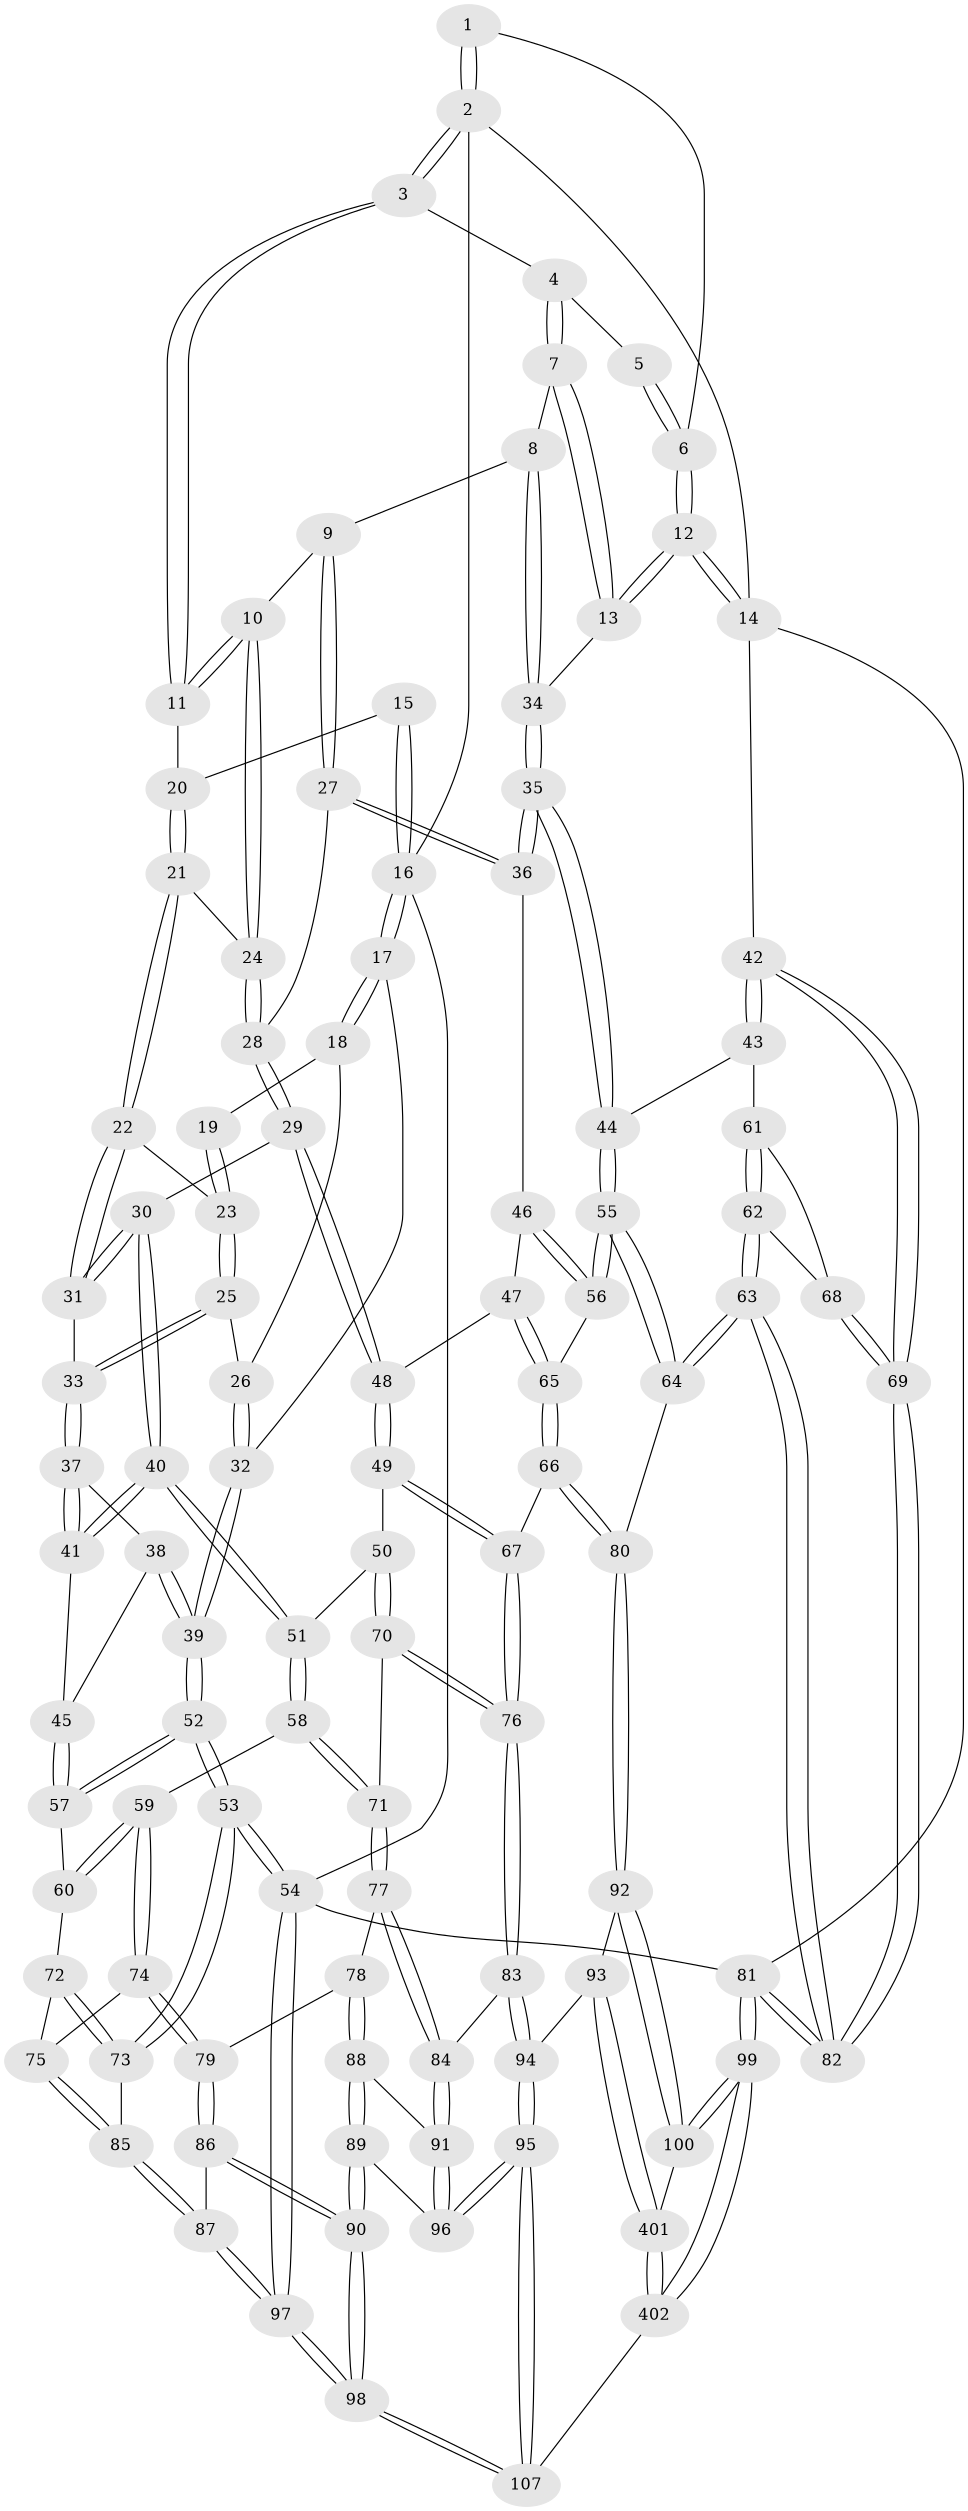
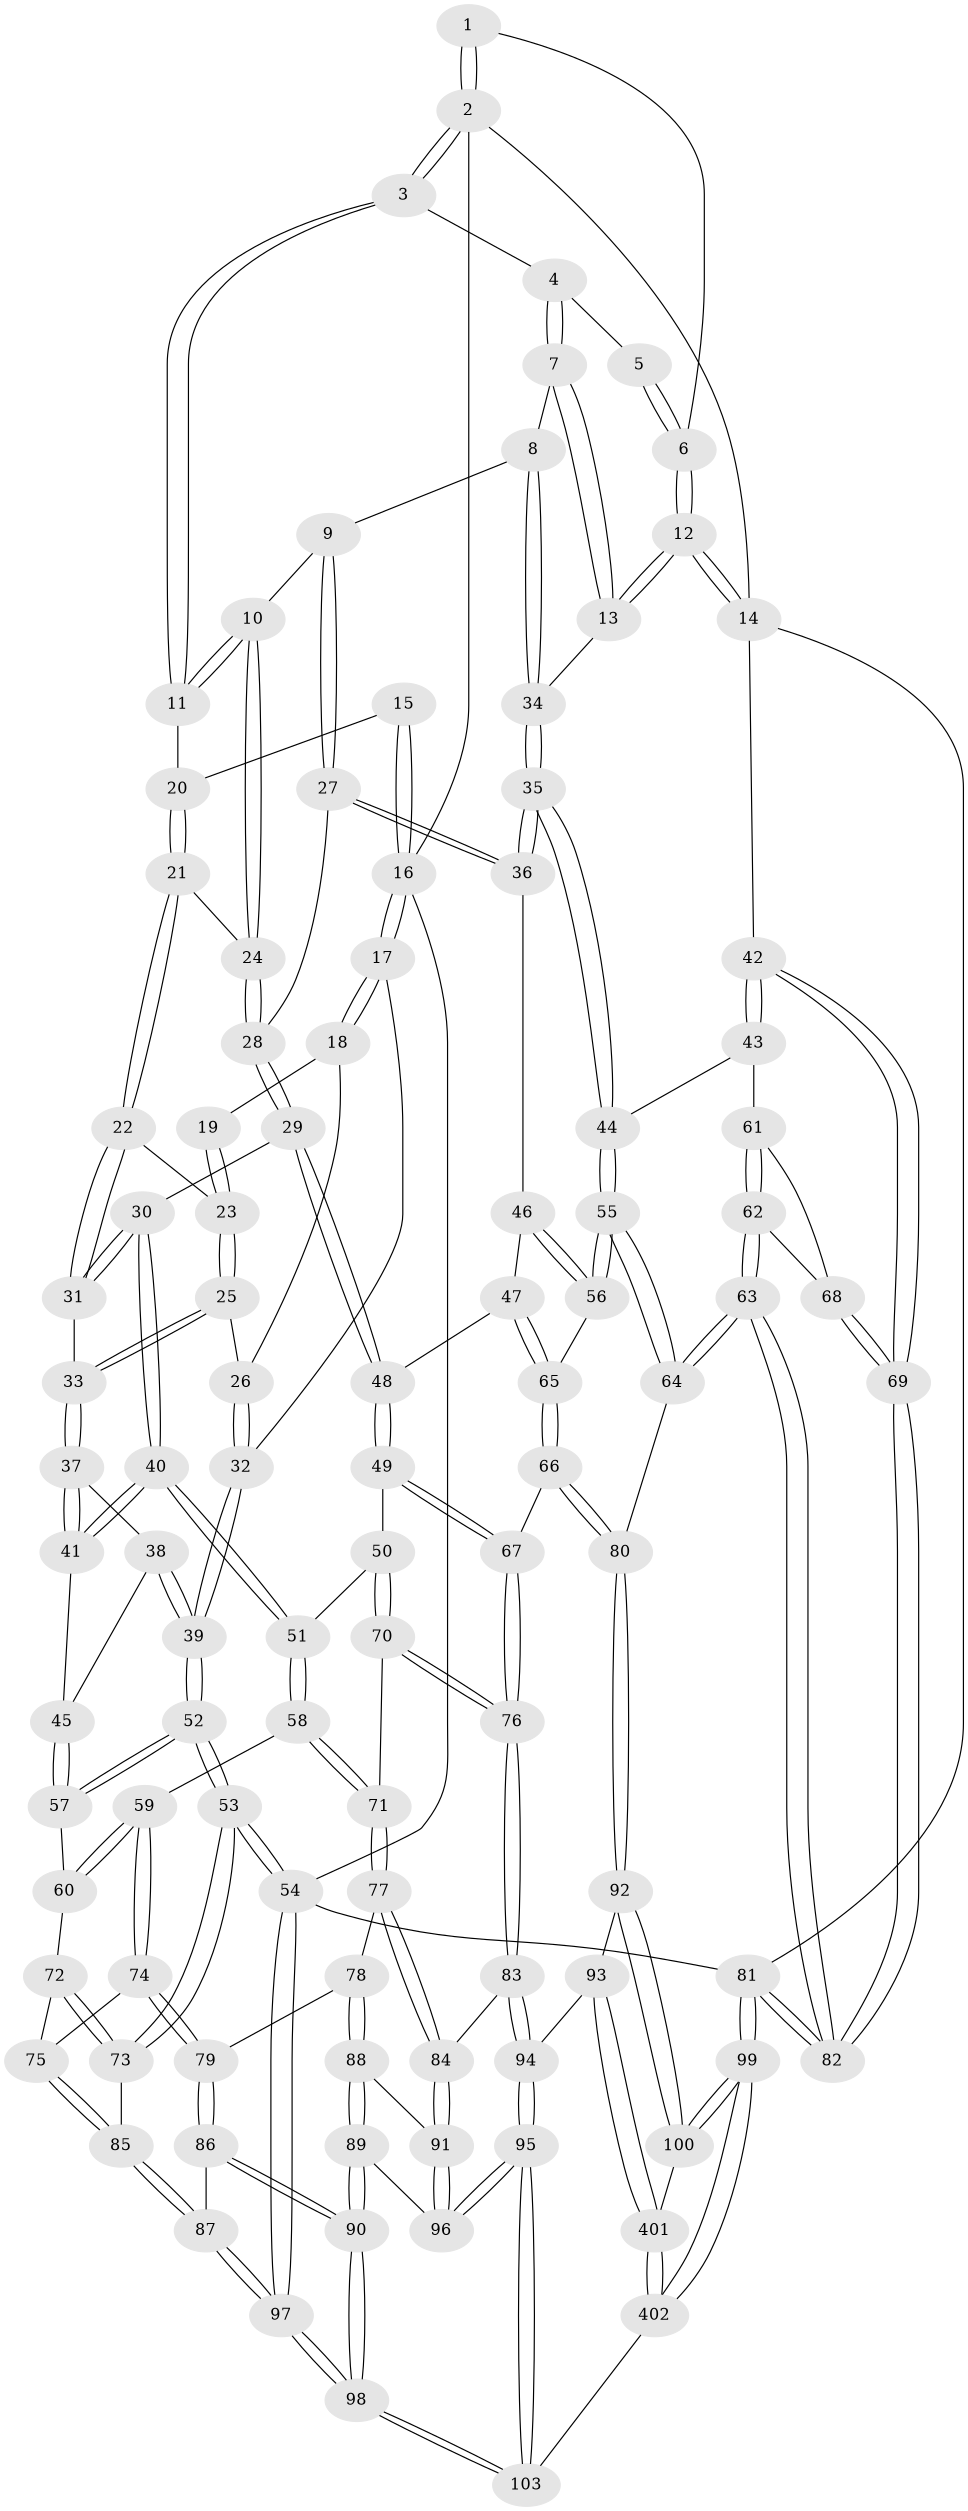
node "107": label "107" -> "103"
